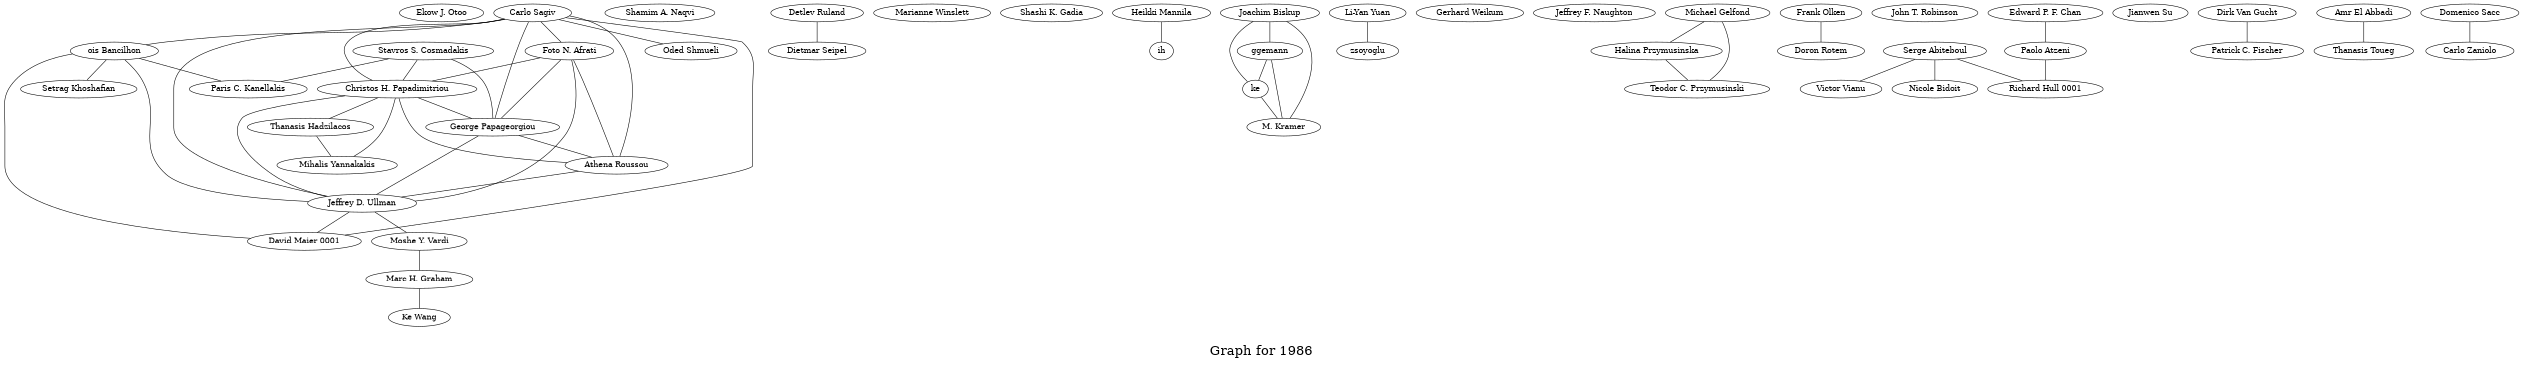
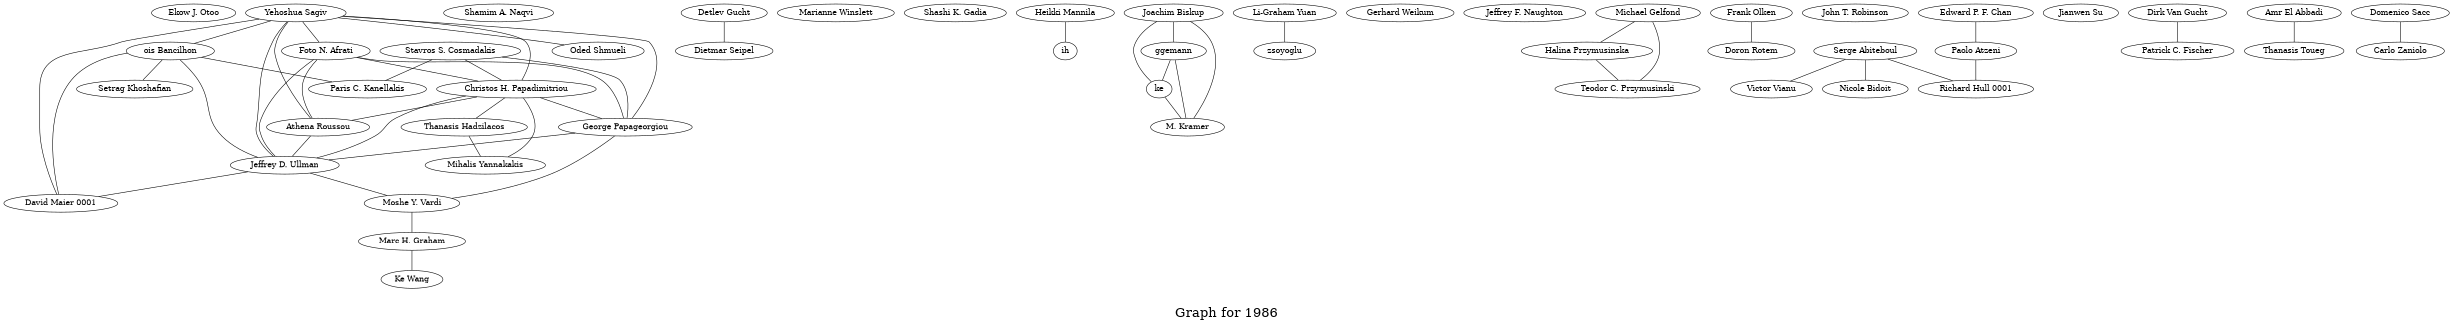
node "Carlo Sagiv": label "Carlo Sagiv" -> "Yehoshua Sagiv"
node "Detlev Ruland": label "Detlev Ruland" -> "Detlev Gucht"
node "Li-Yan Yuan": label "Li-Yan Yuan" -> "Li-Graham Yuan"
edge "George Papageorgiou" -- "Athena Roussou": now "George Papageorgiou" -- "Moshe Y. Vardi"
